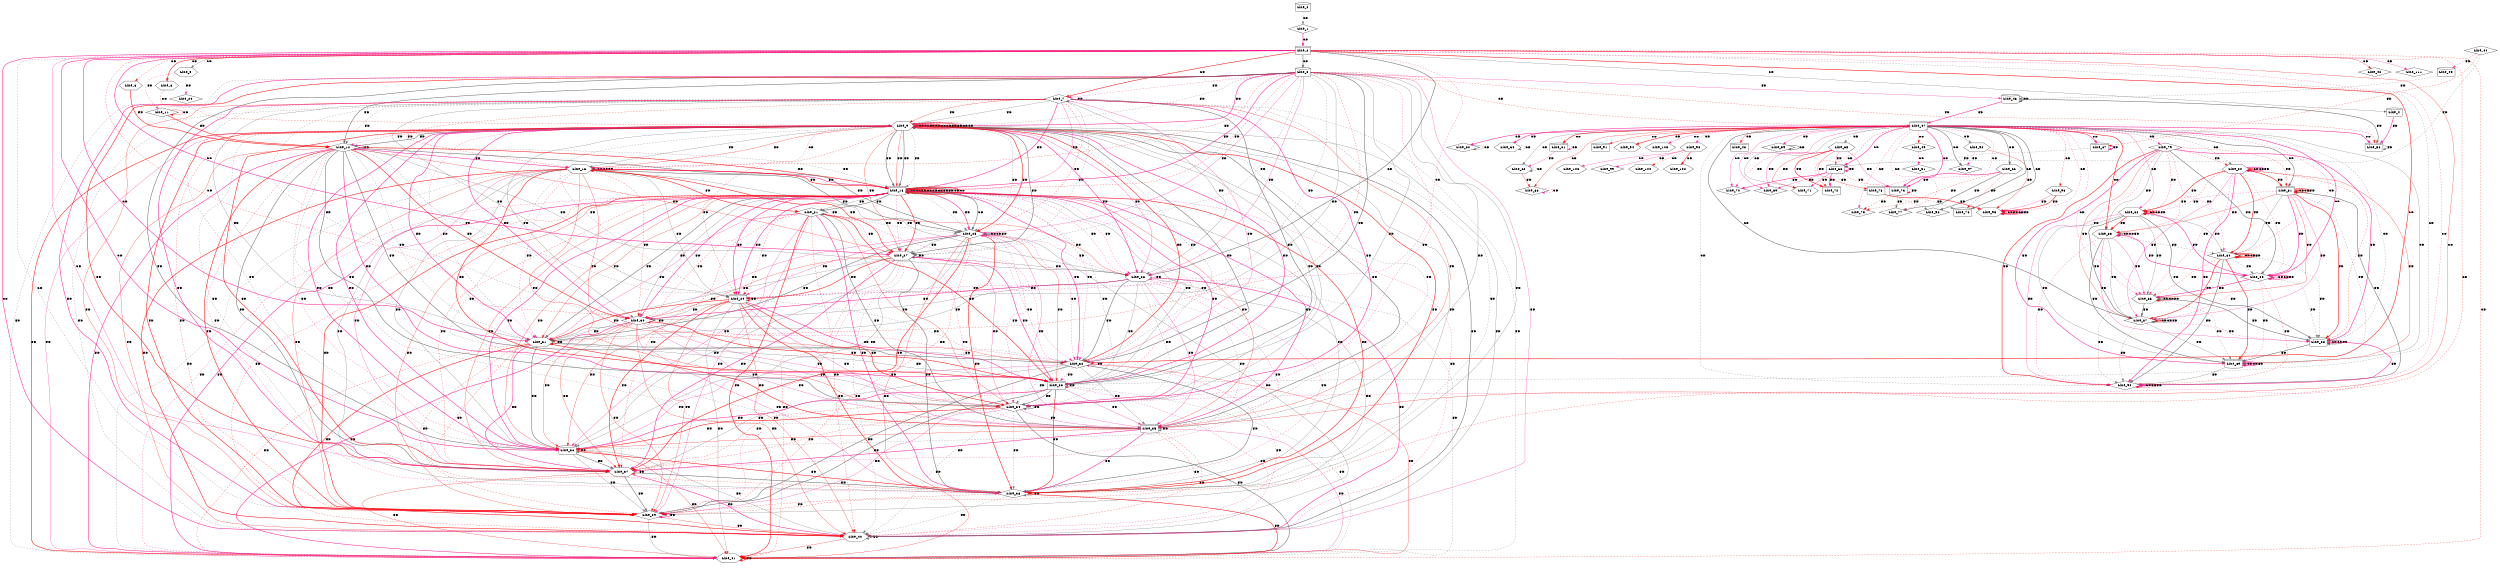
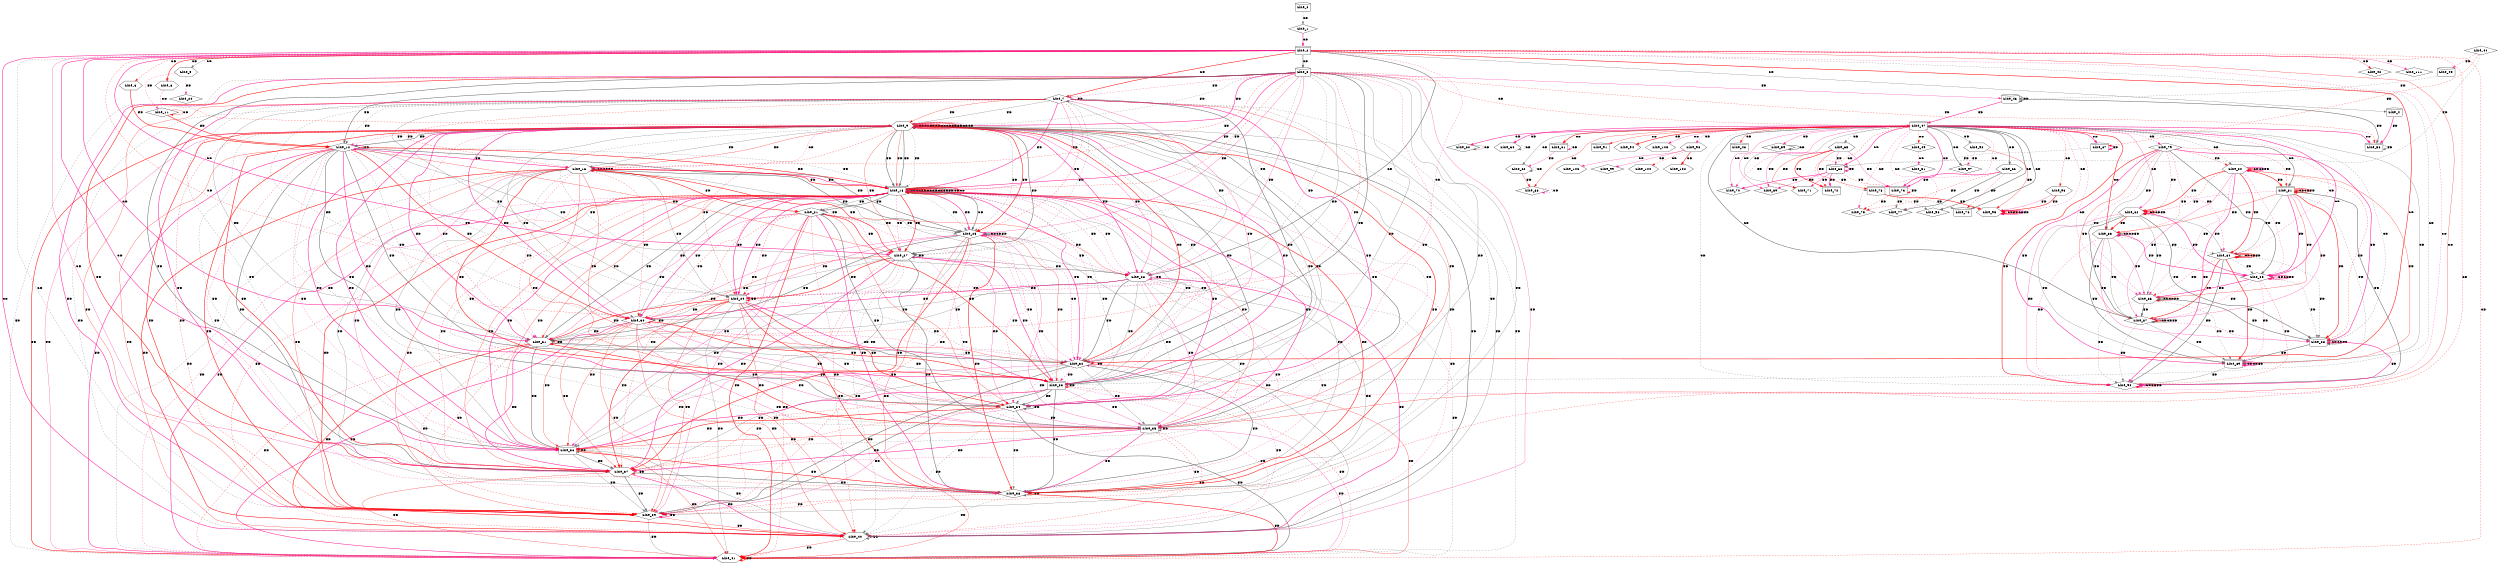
edge "Line_25" -> "Line_27": removed, label "FD"
edge "Line_33" -> "Line_38": color red -> gray40
edge "Line_33" -> "Line_41": color gray40 -> red
